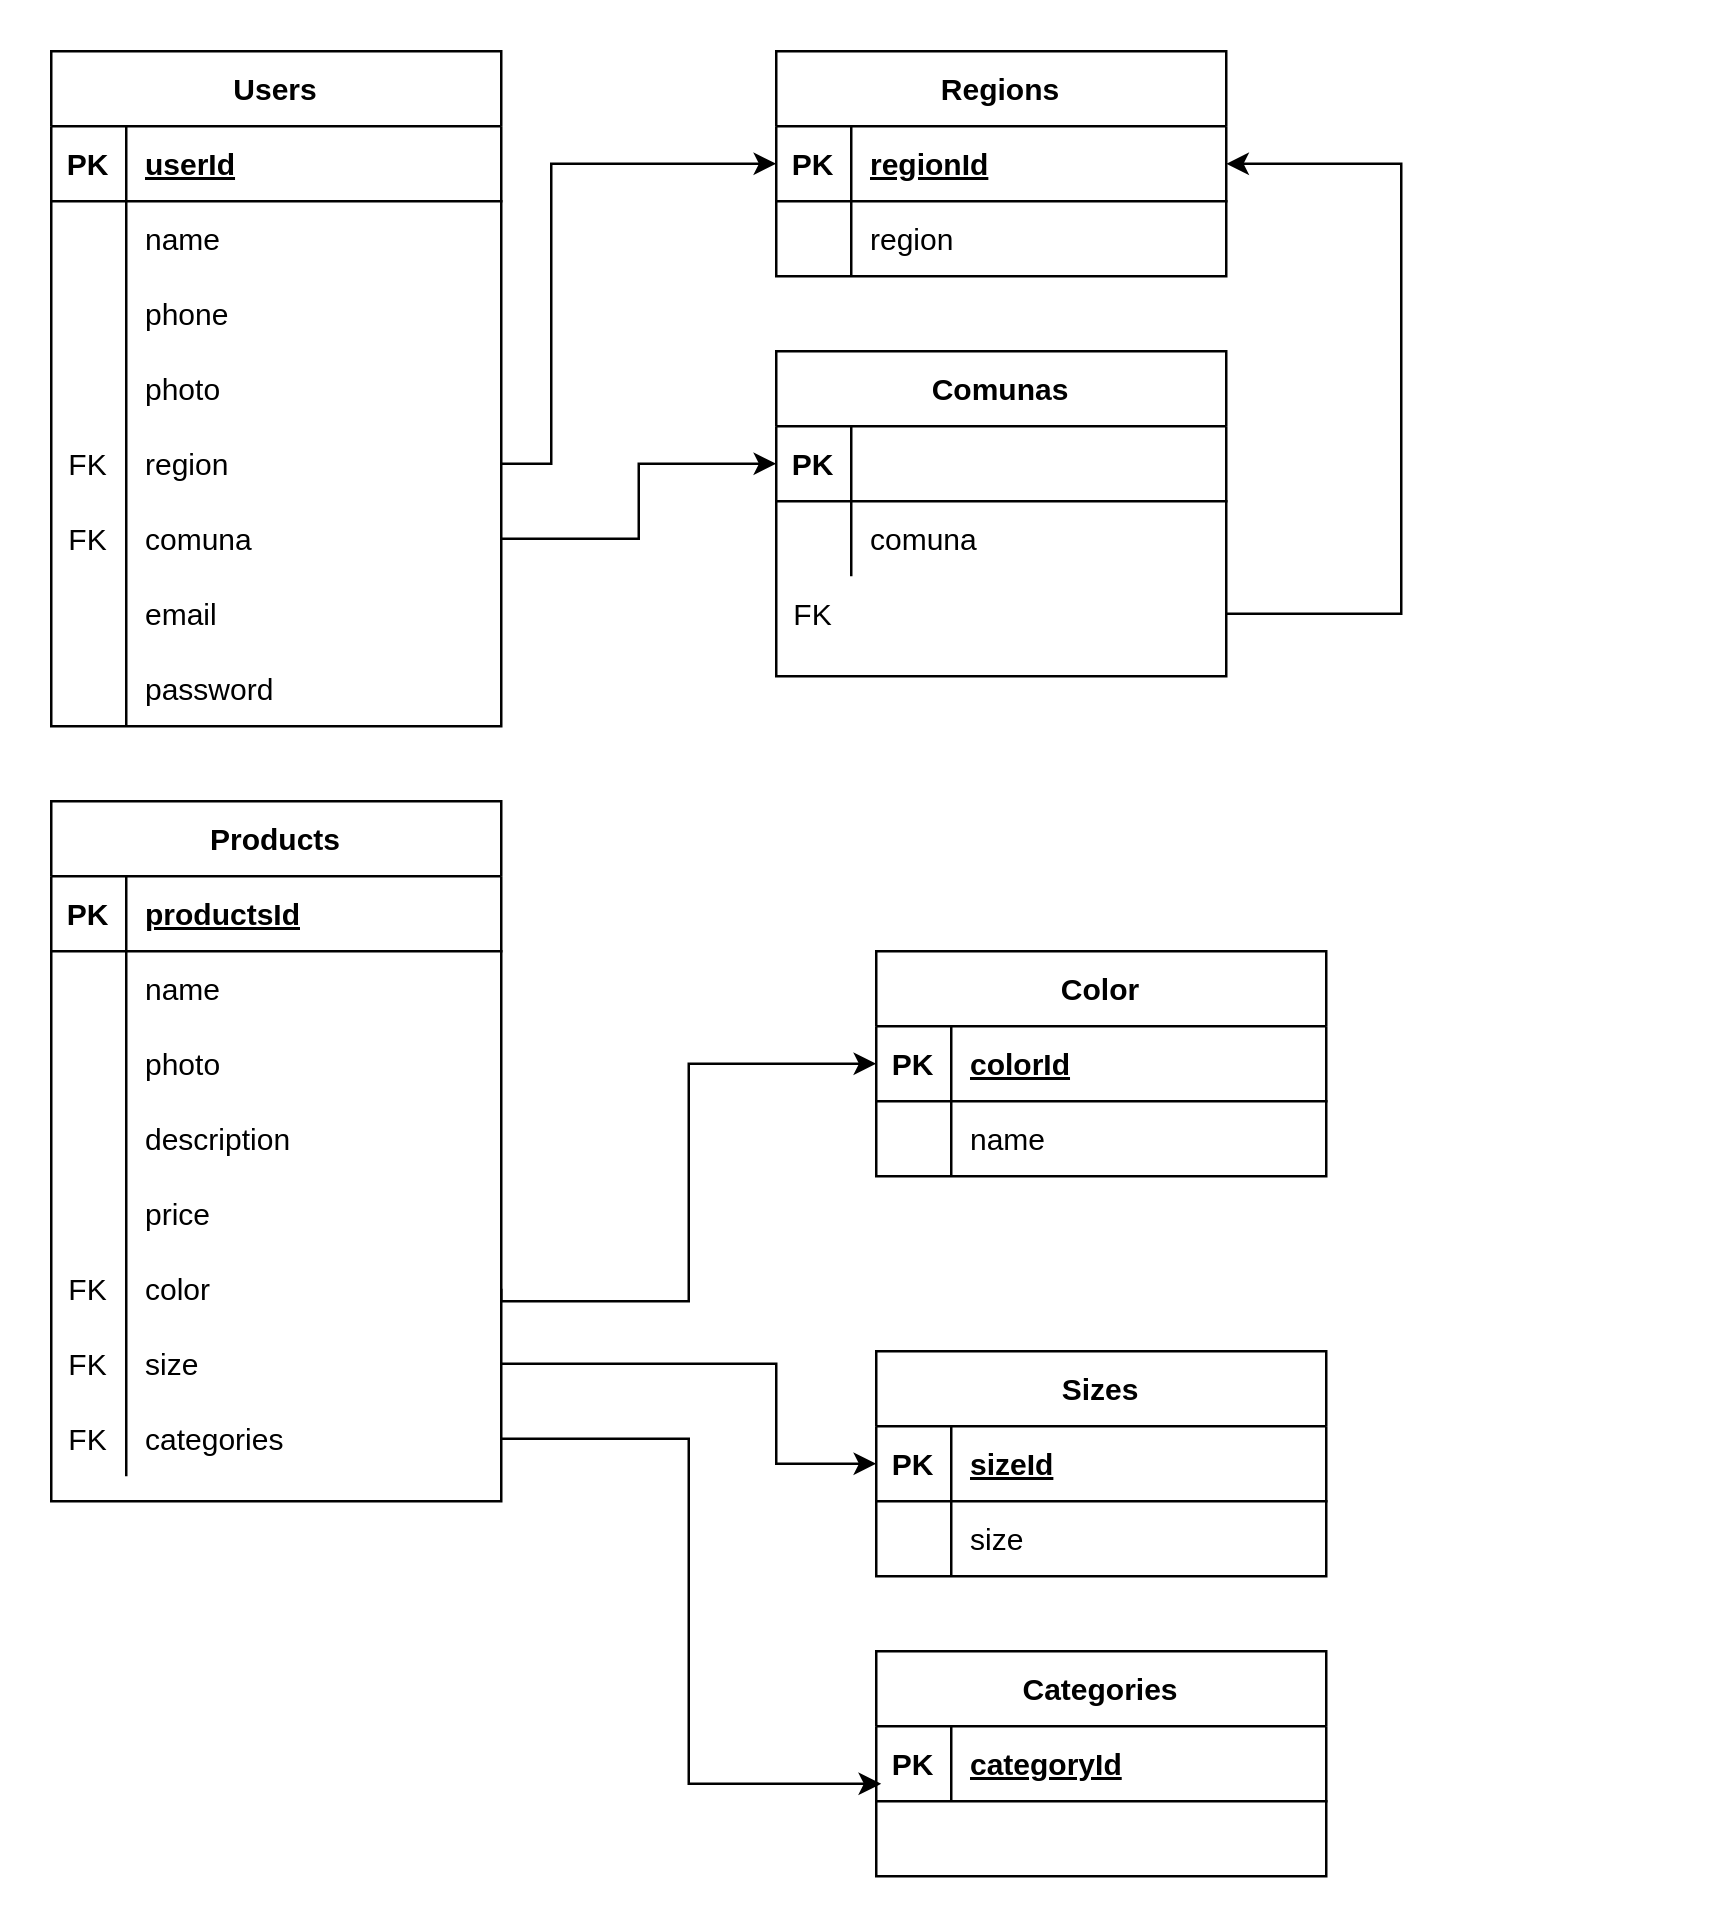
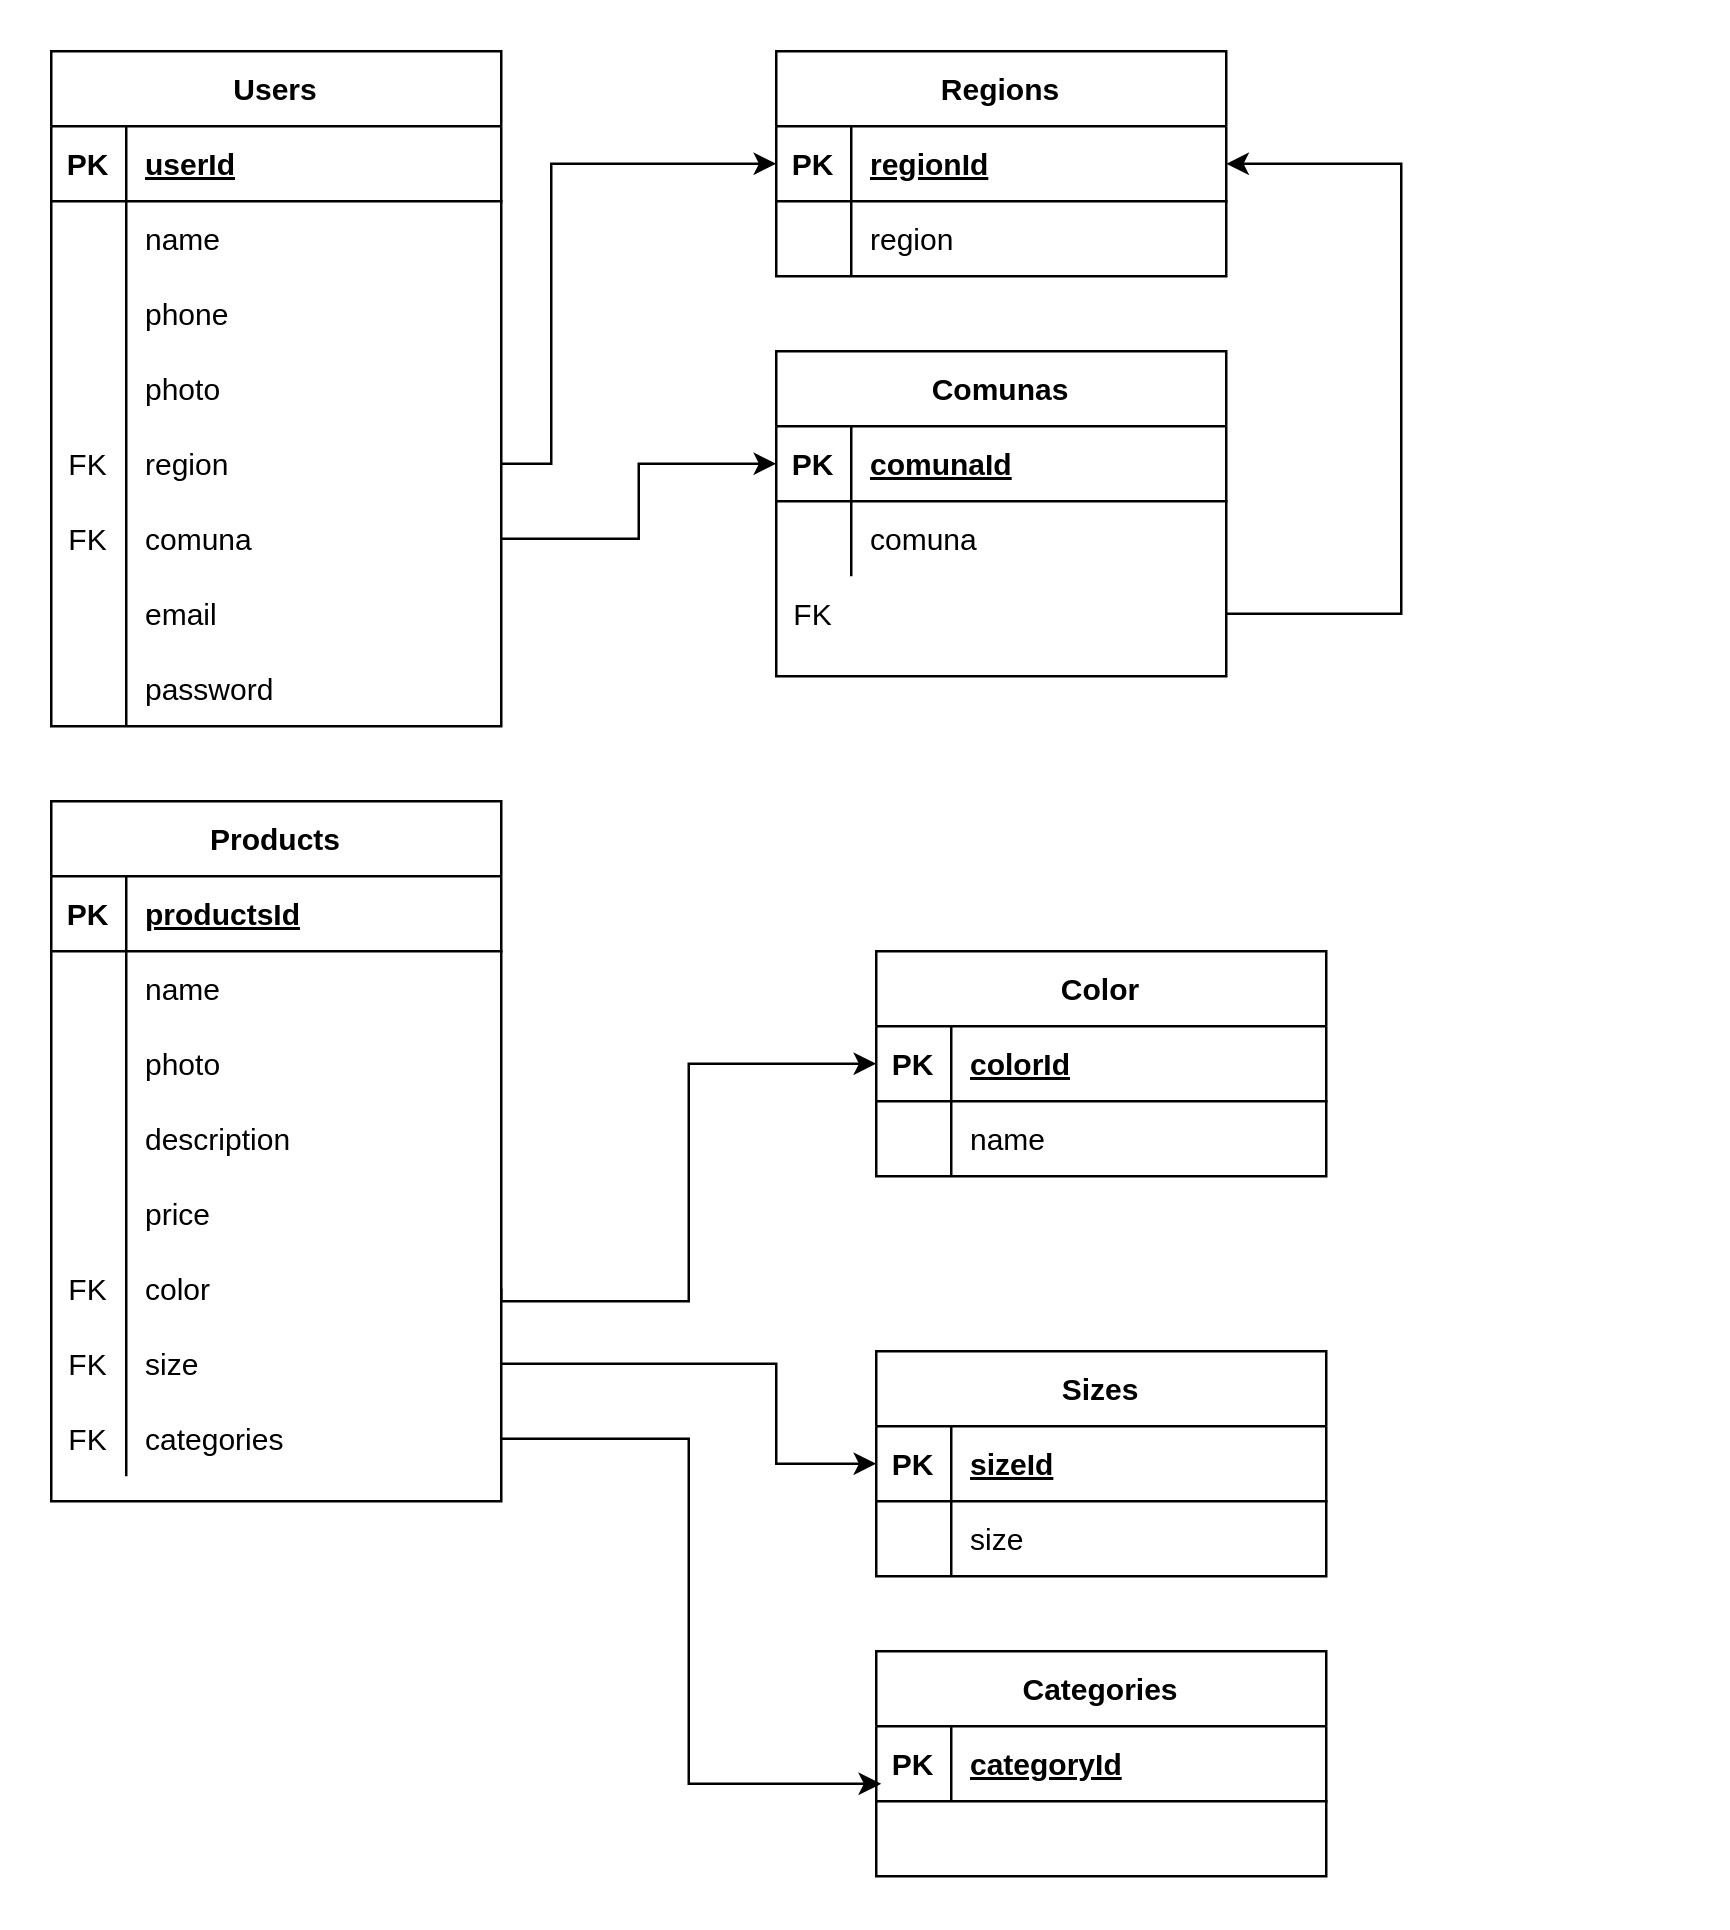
node "comunaId": added
